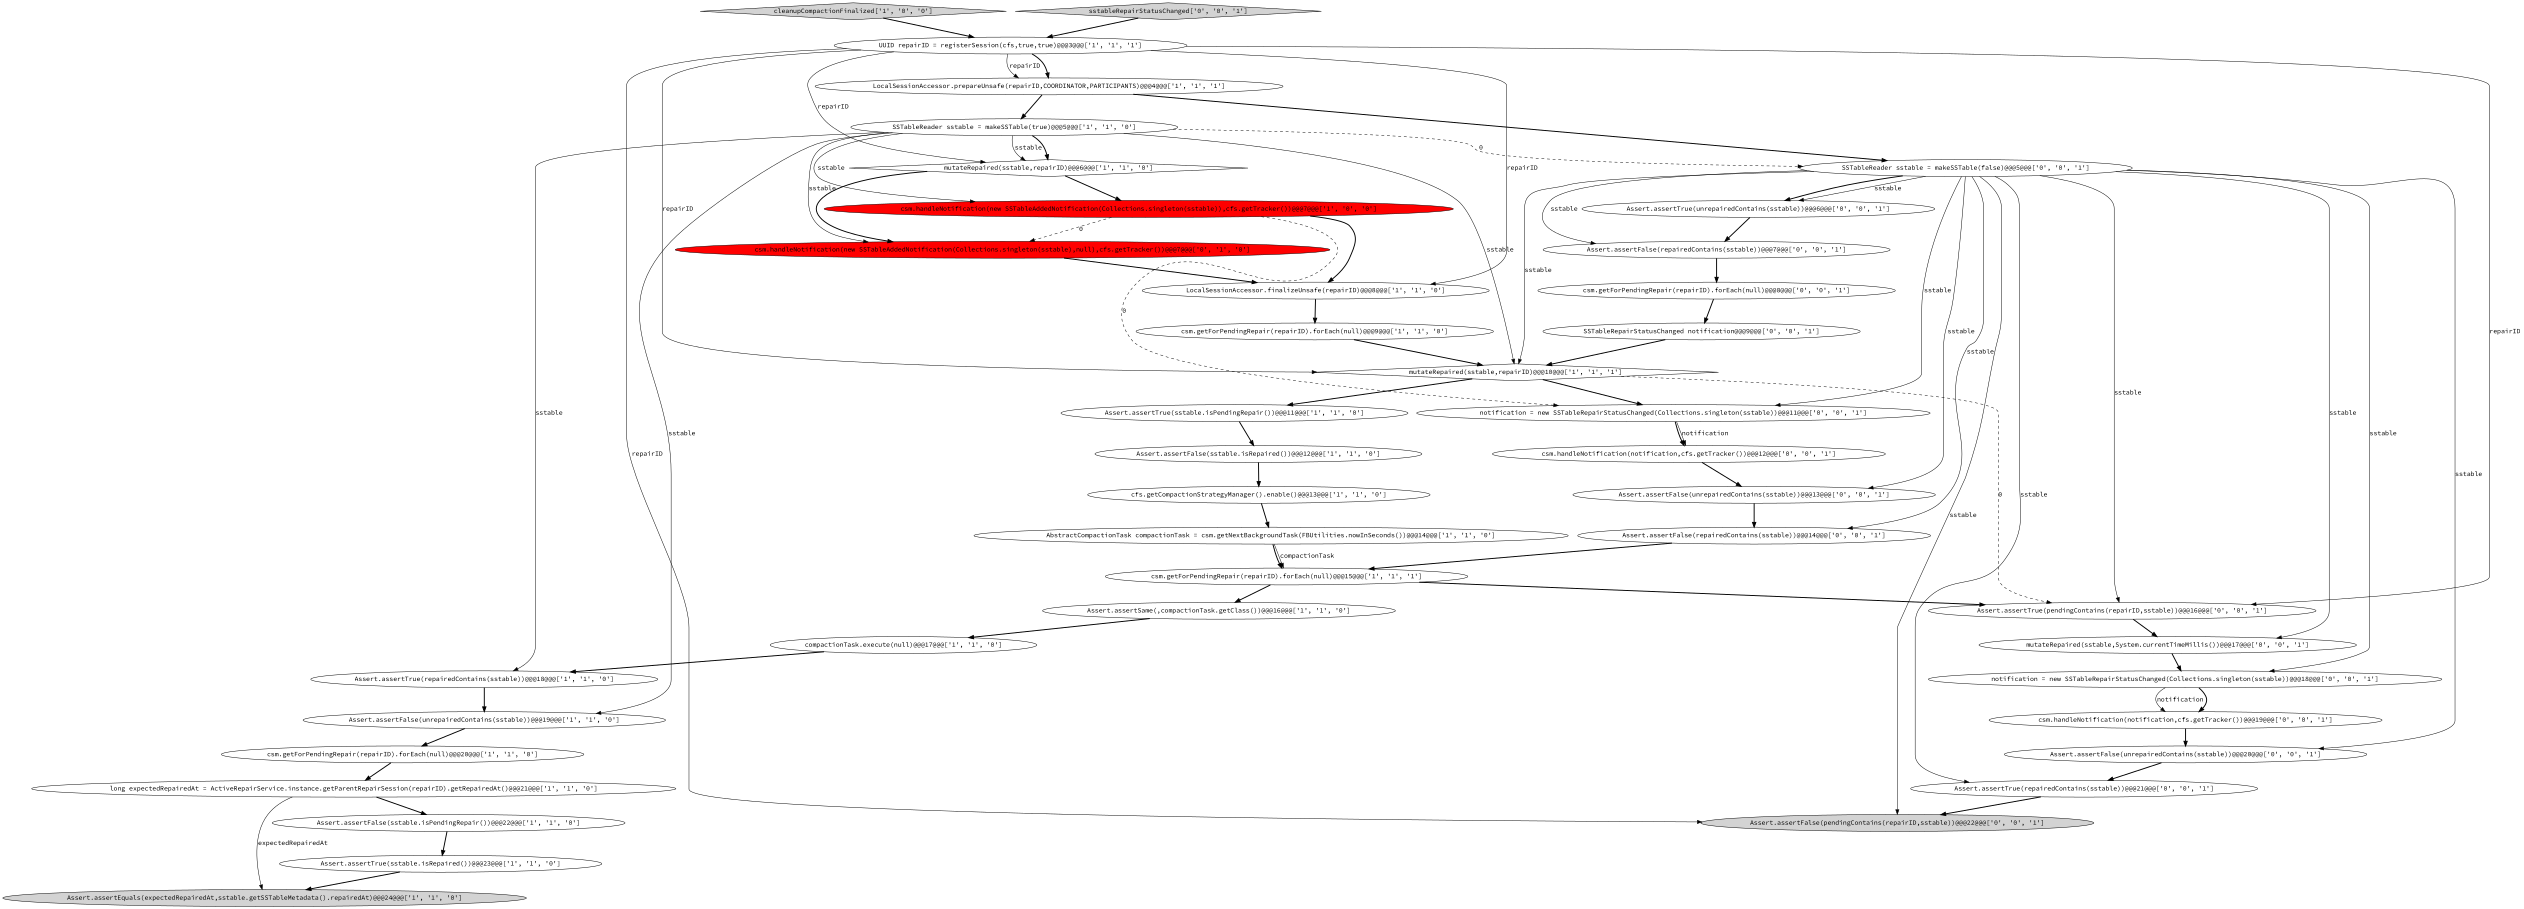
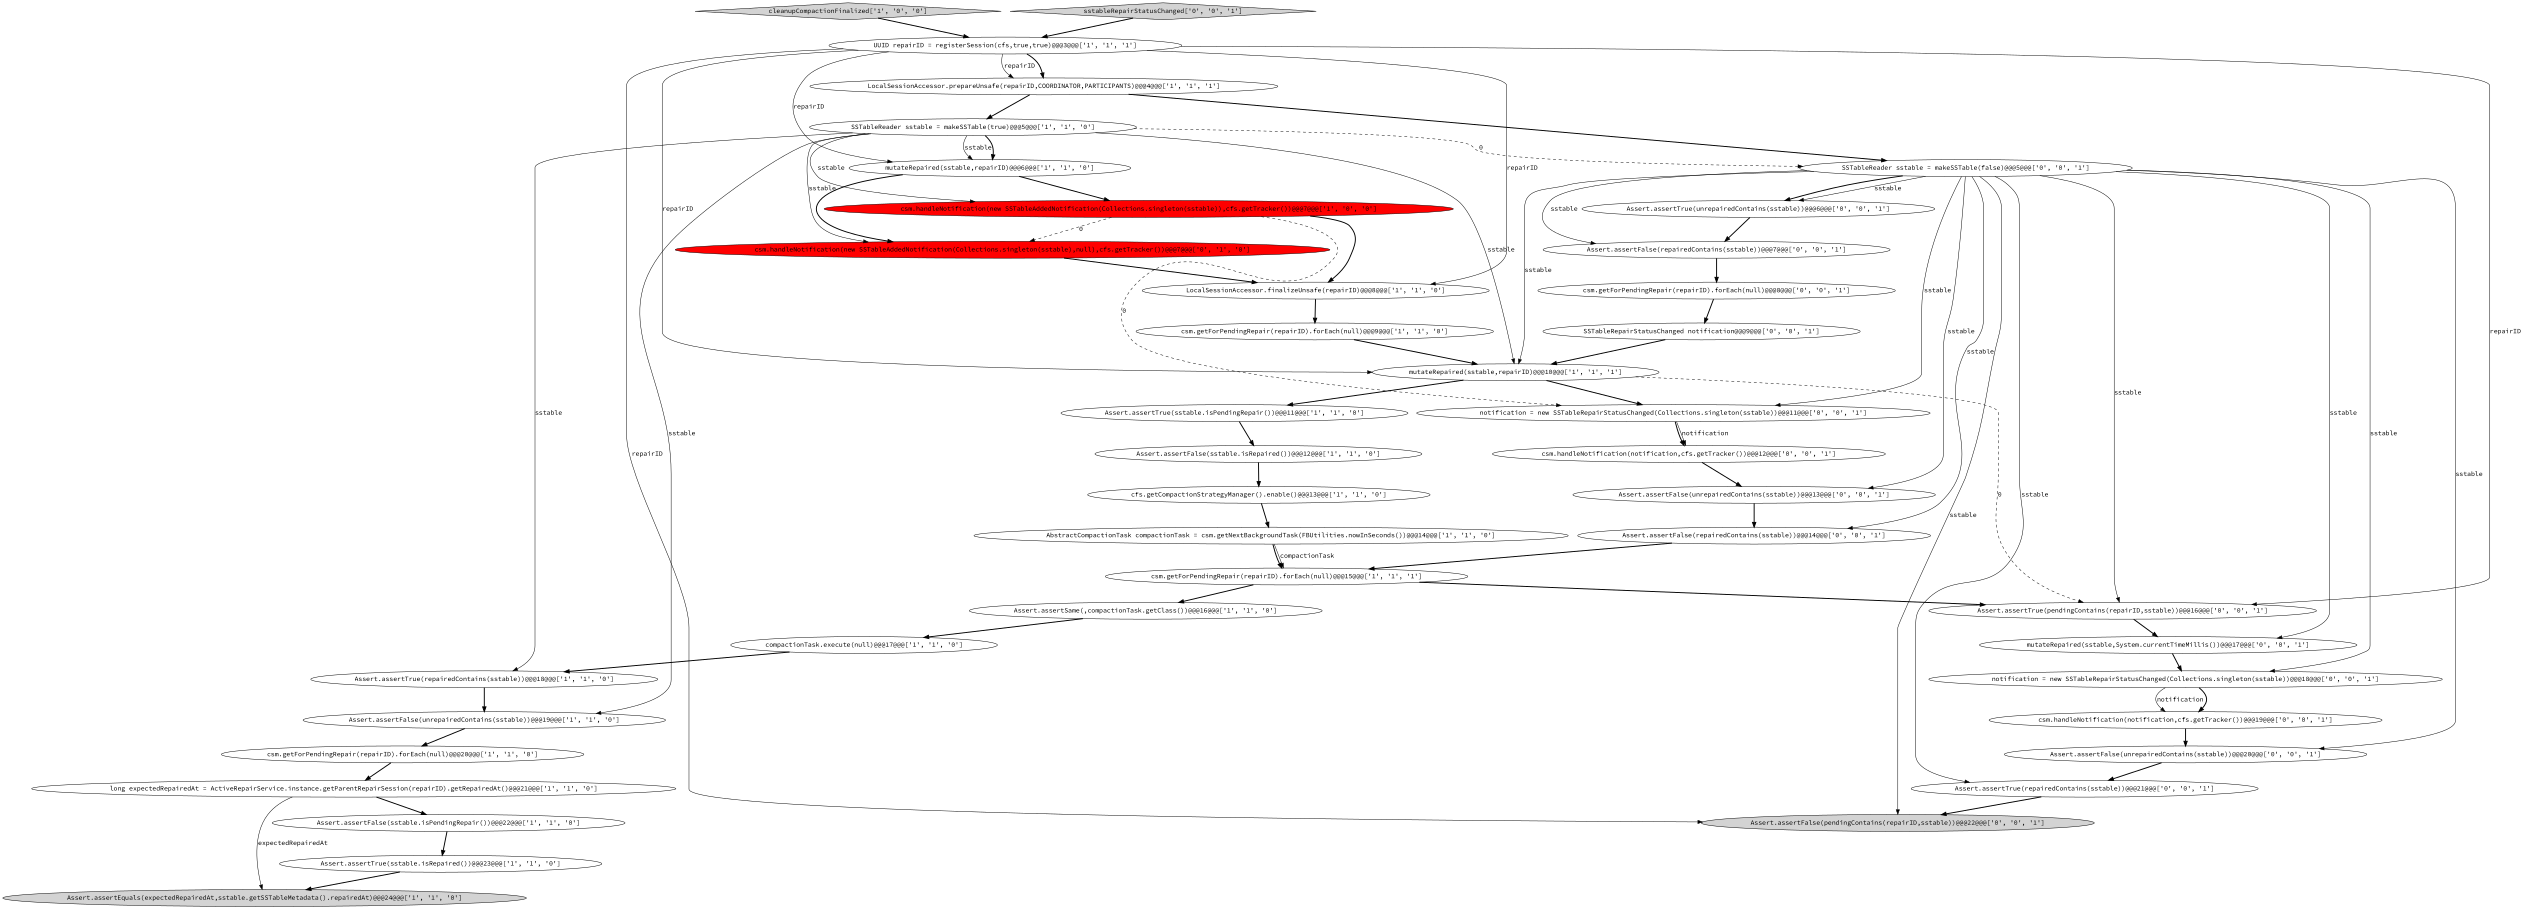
node "mutateRepaired(sstable,repairID)@@@6@@@['1', '1', '0']": shape diamond -> ellipse
node "mutateRepaired(sstable,repairID)@@@10@@@['1', '1', '1']": shape diamond -> ellipse
